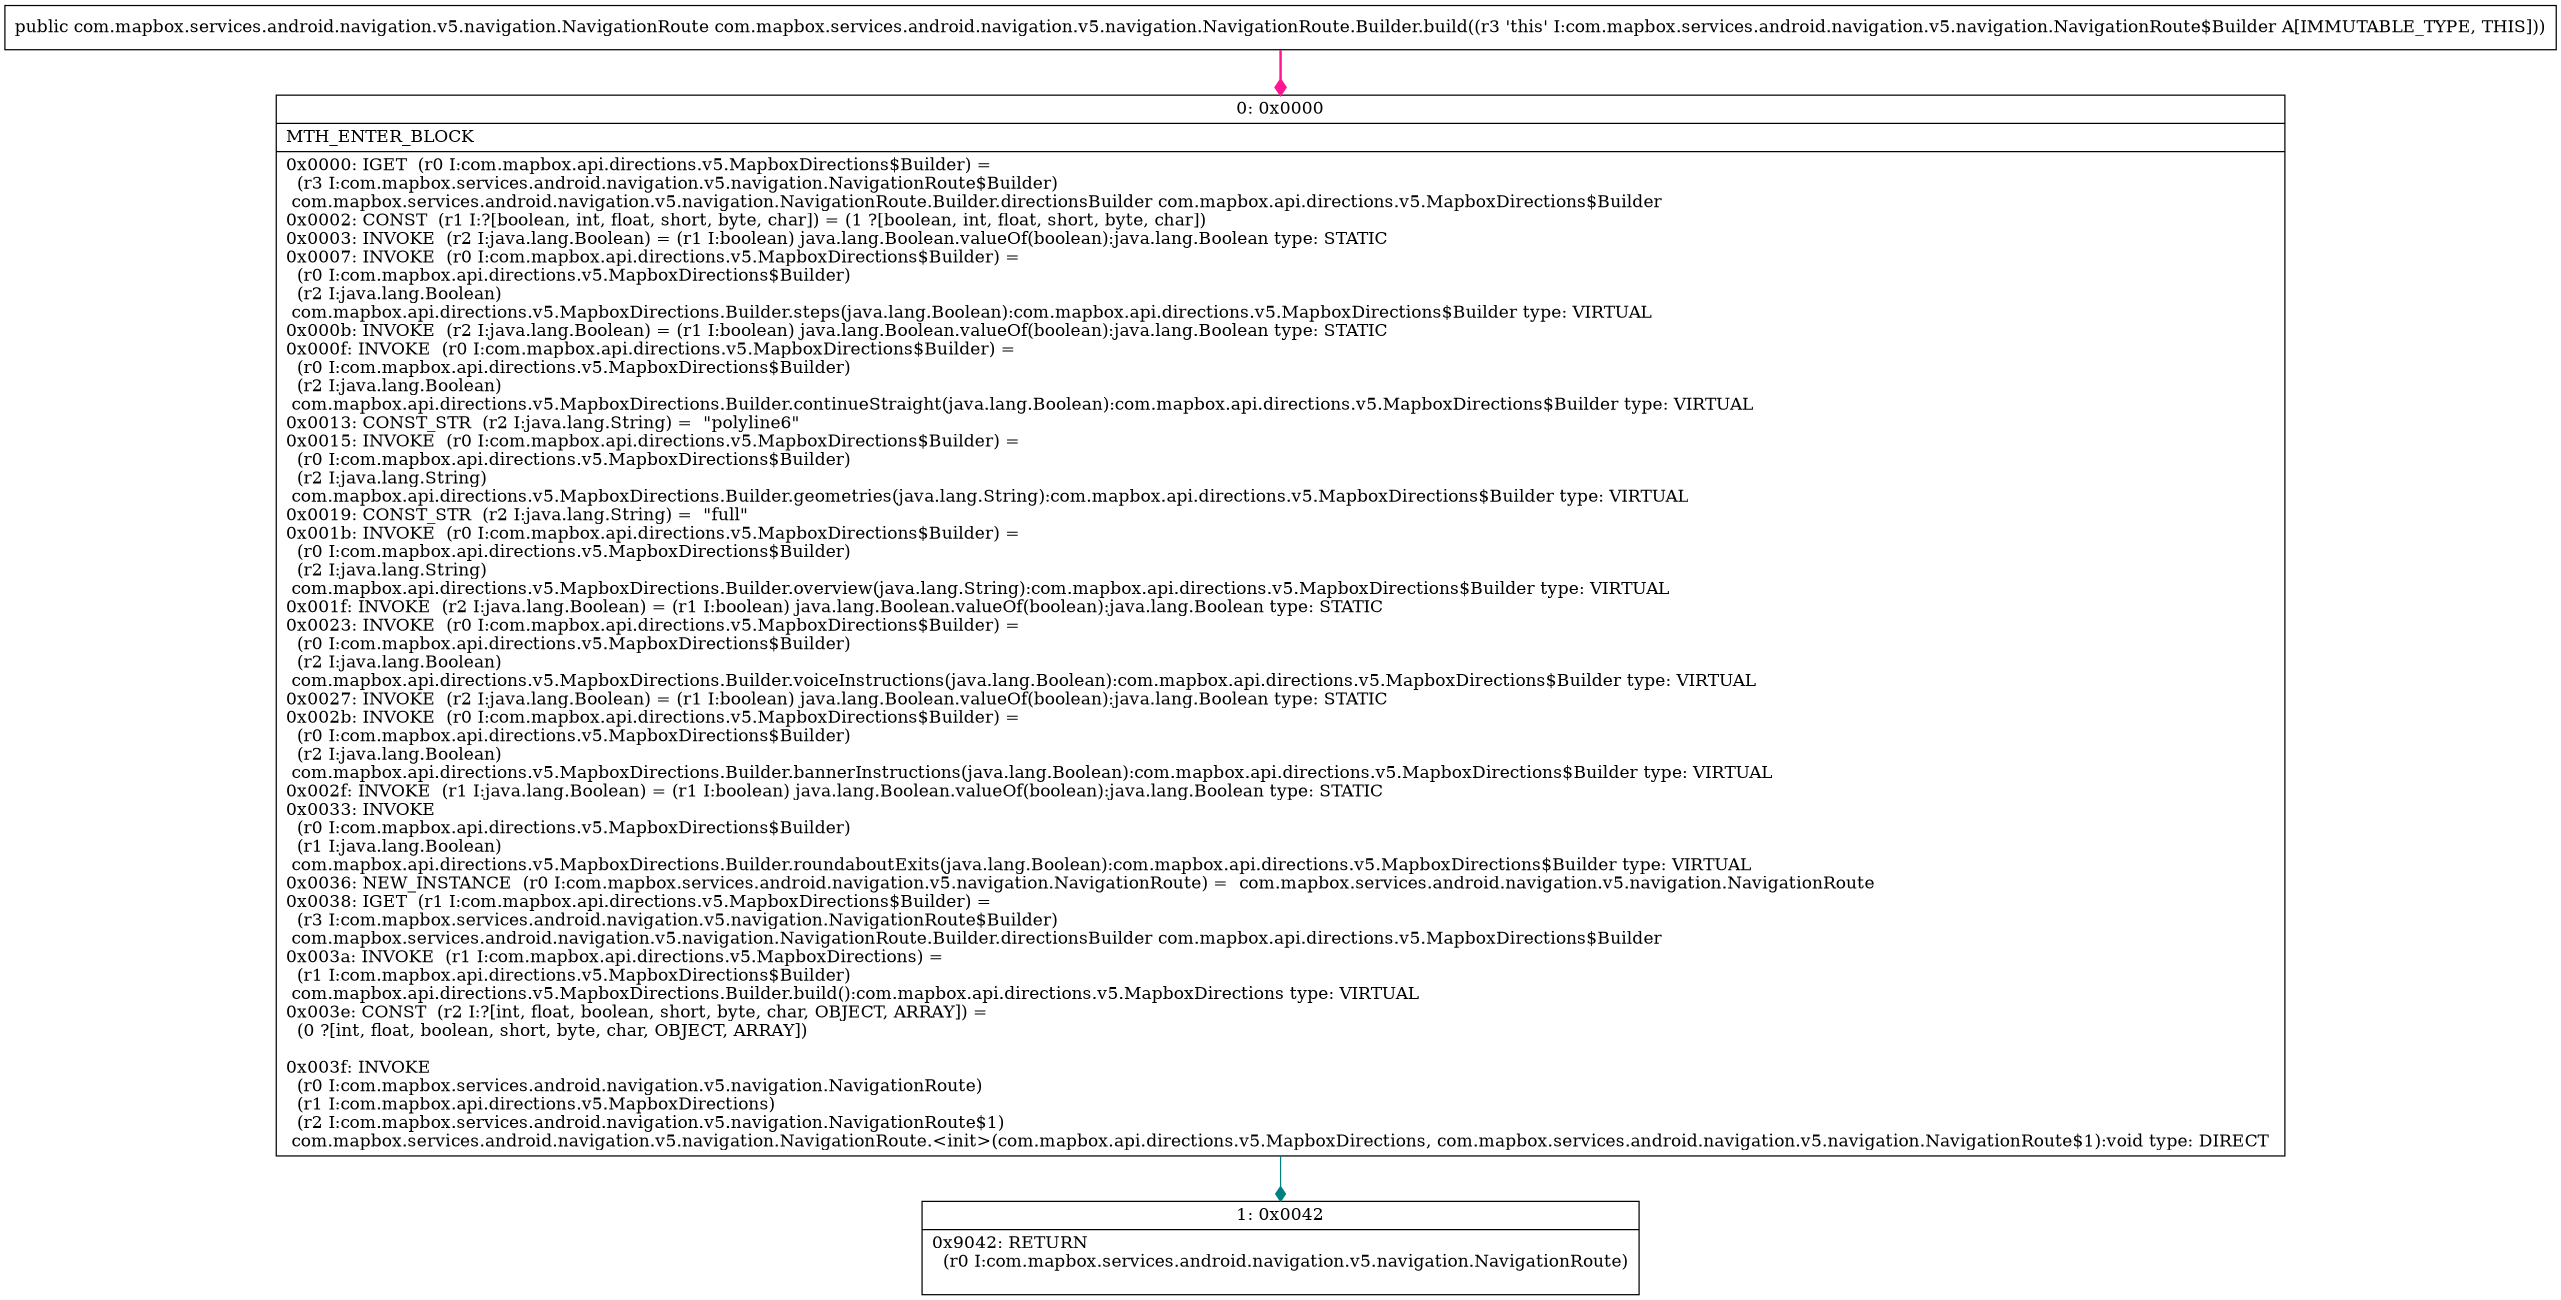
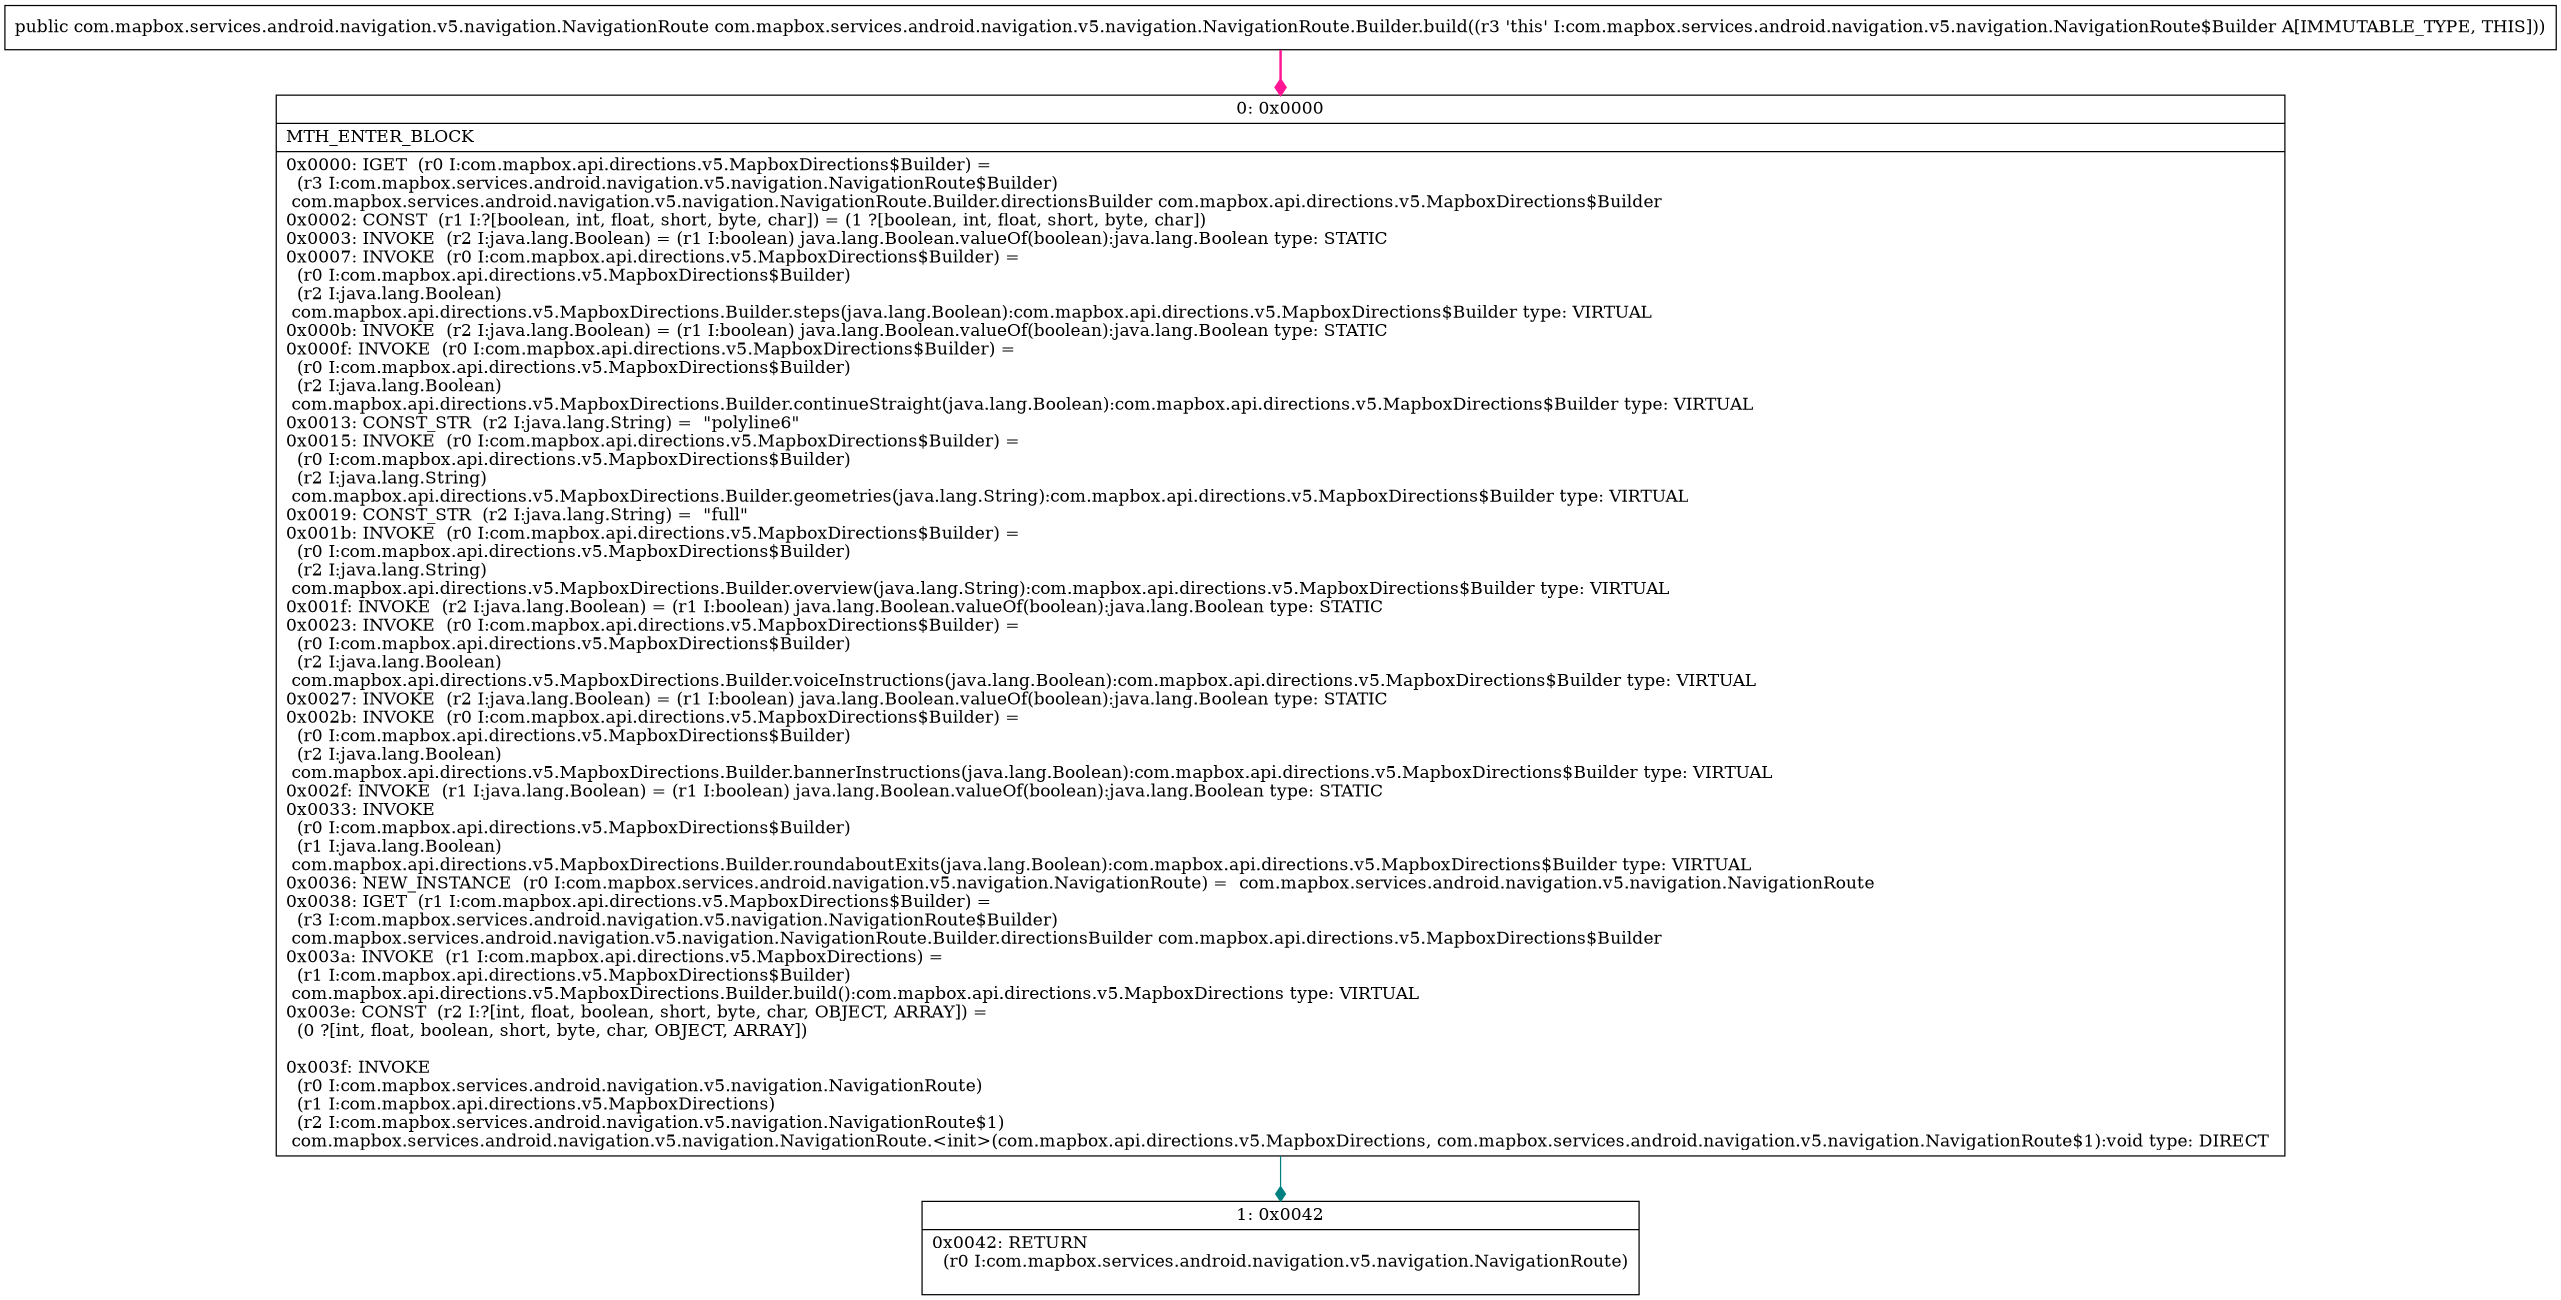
node "1: 0x0042": text "0x9042: RETURN" -> "0x0042: RETURN"
